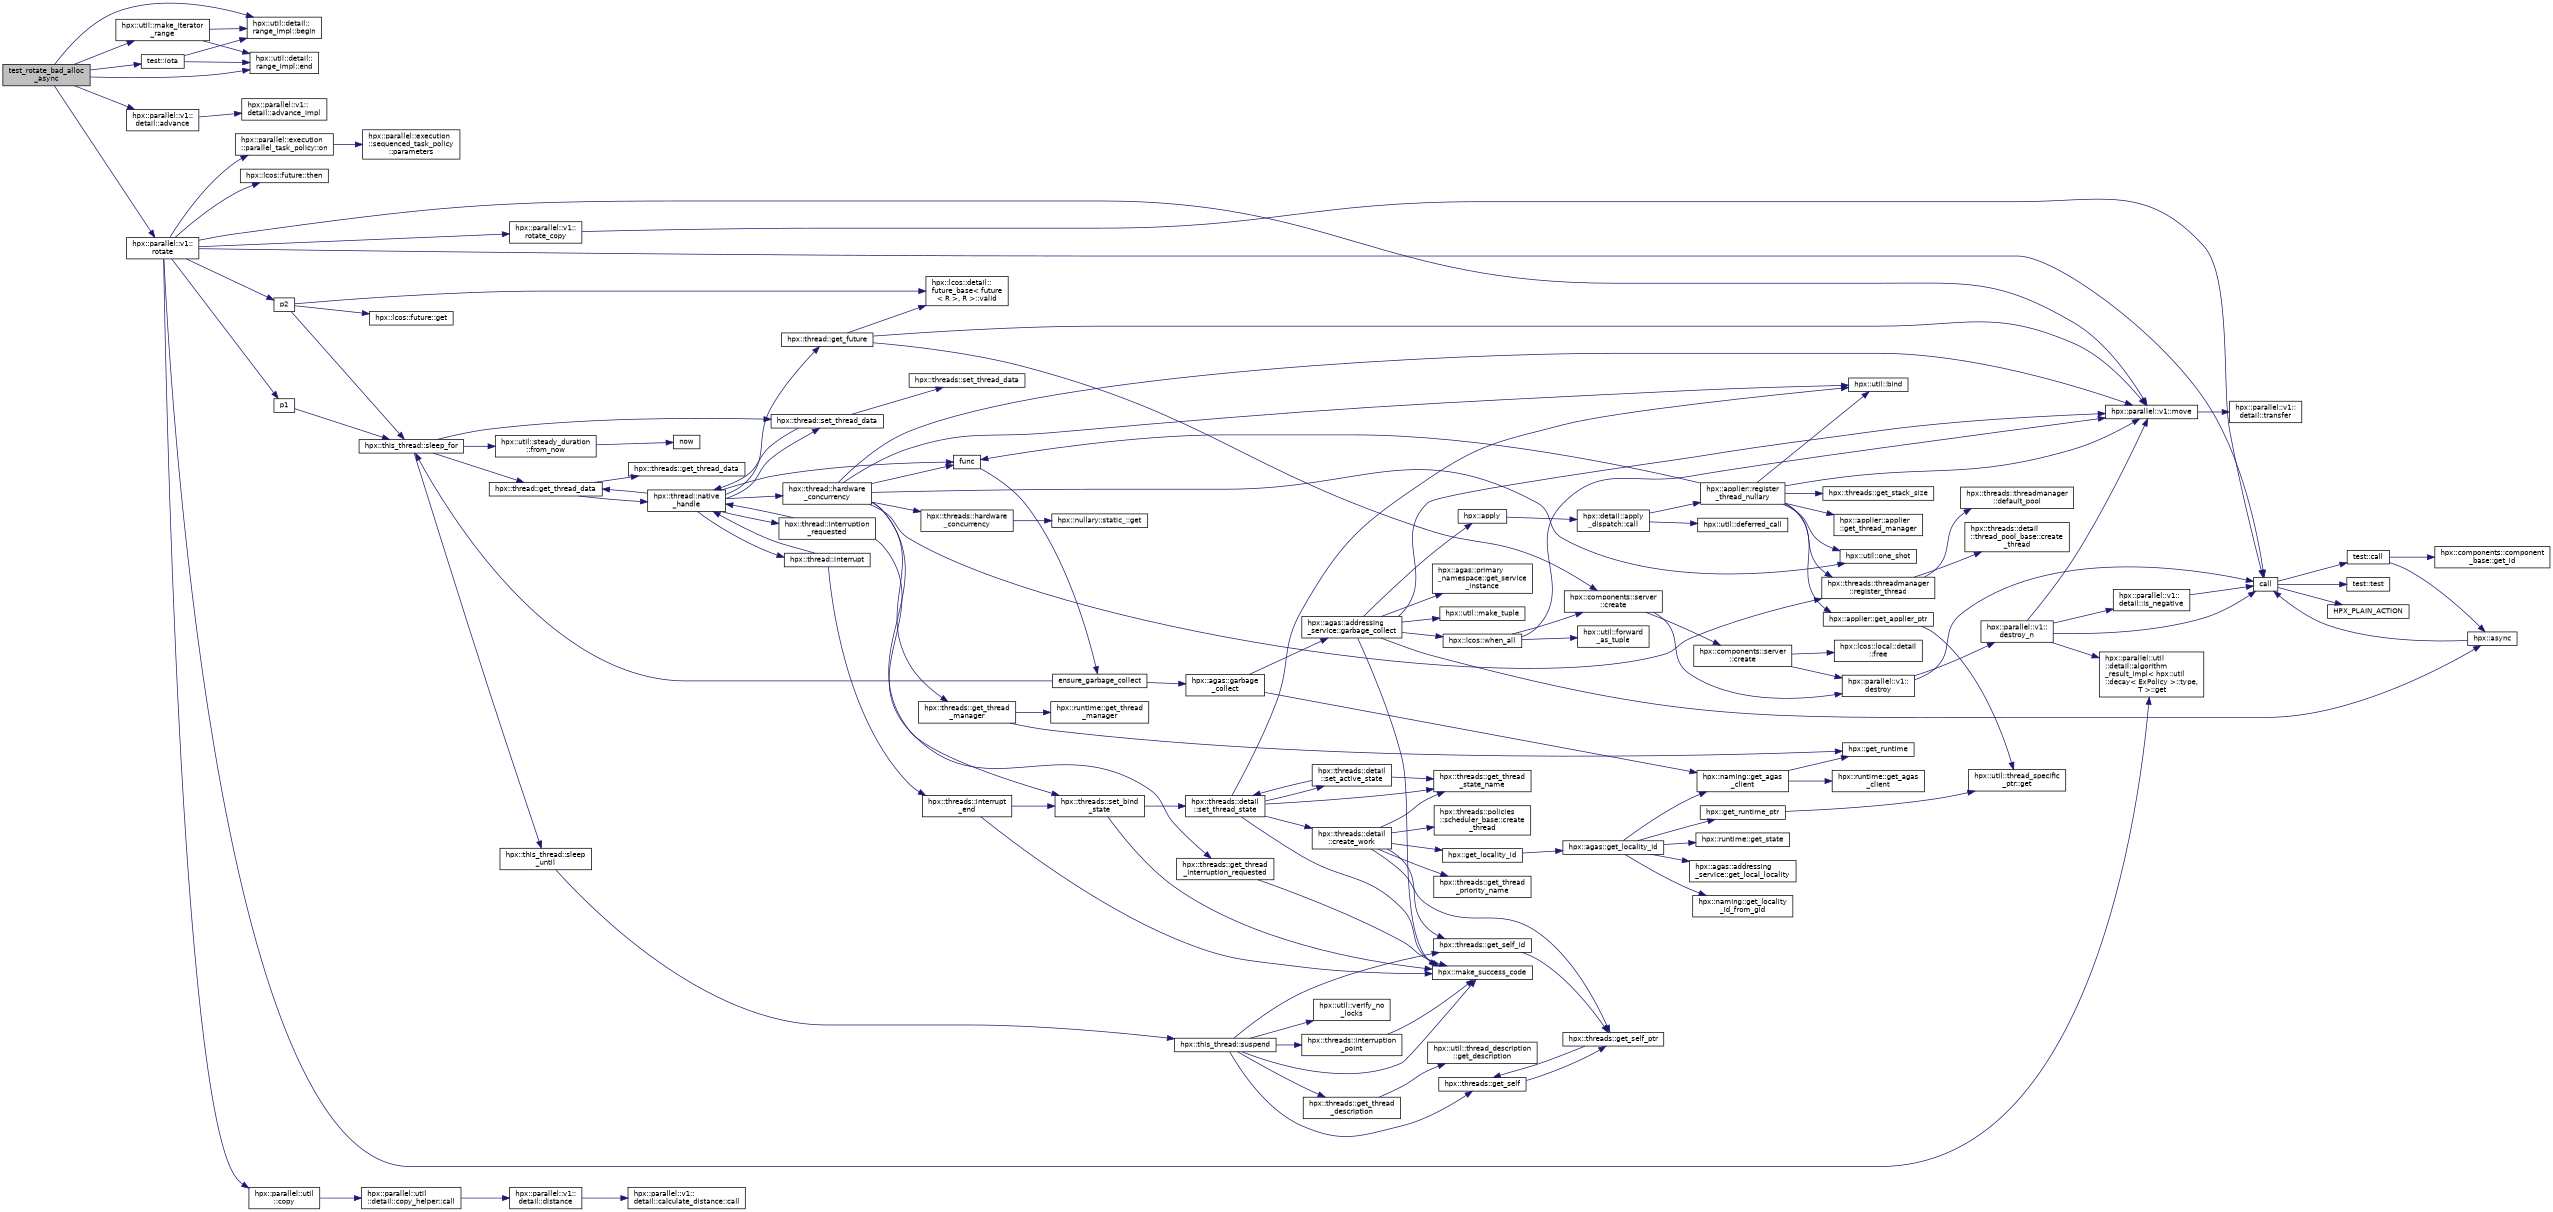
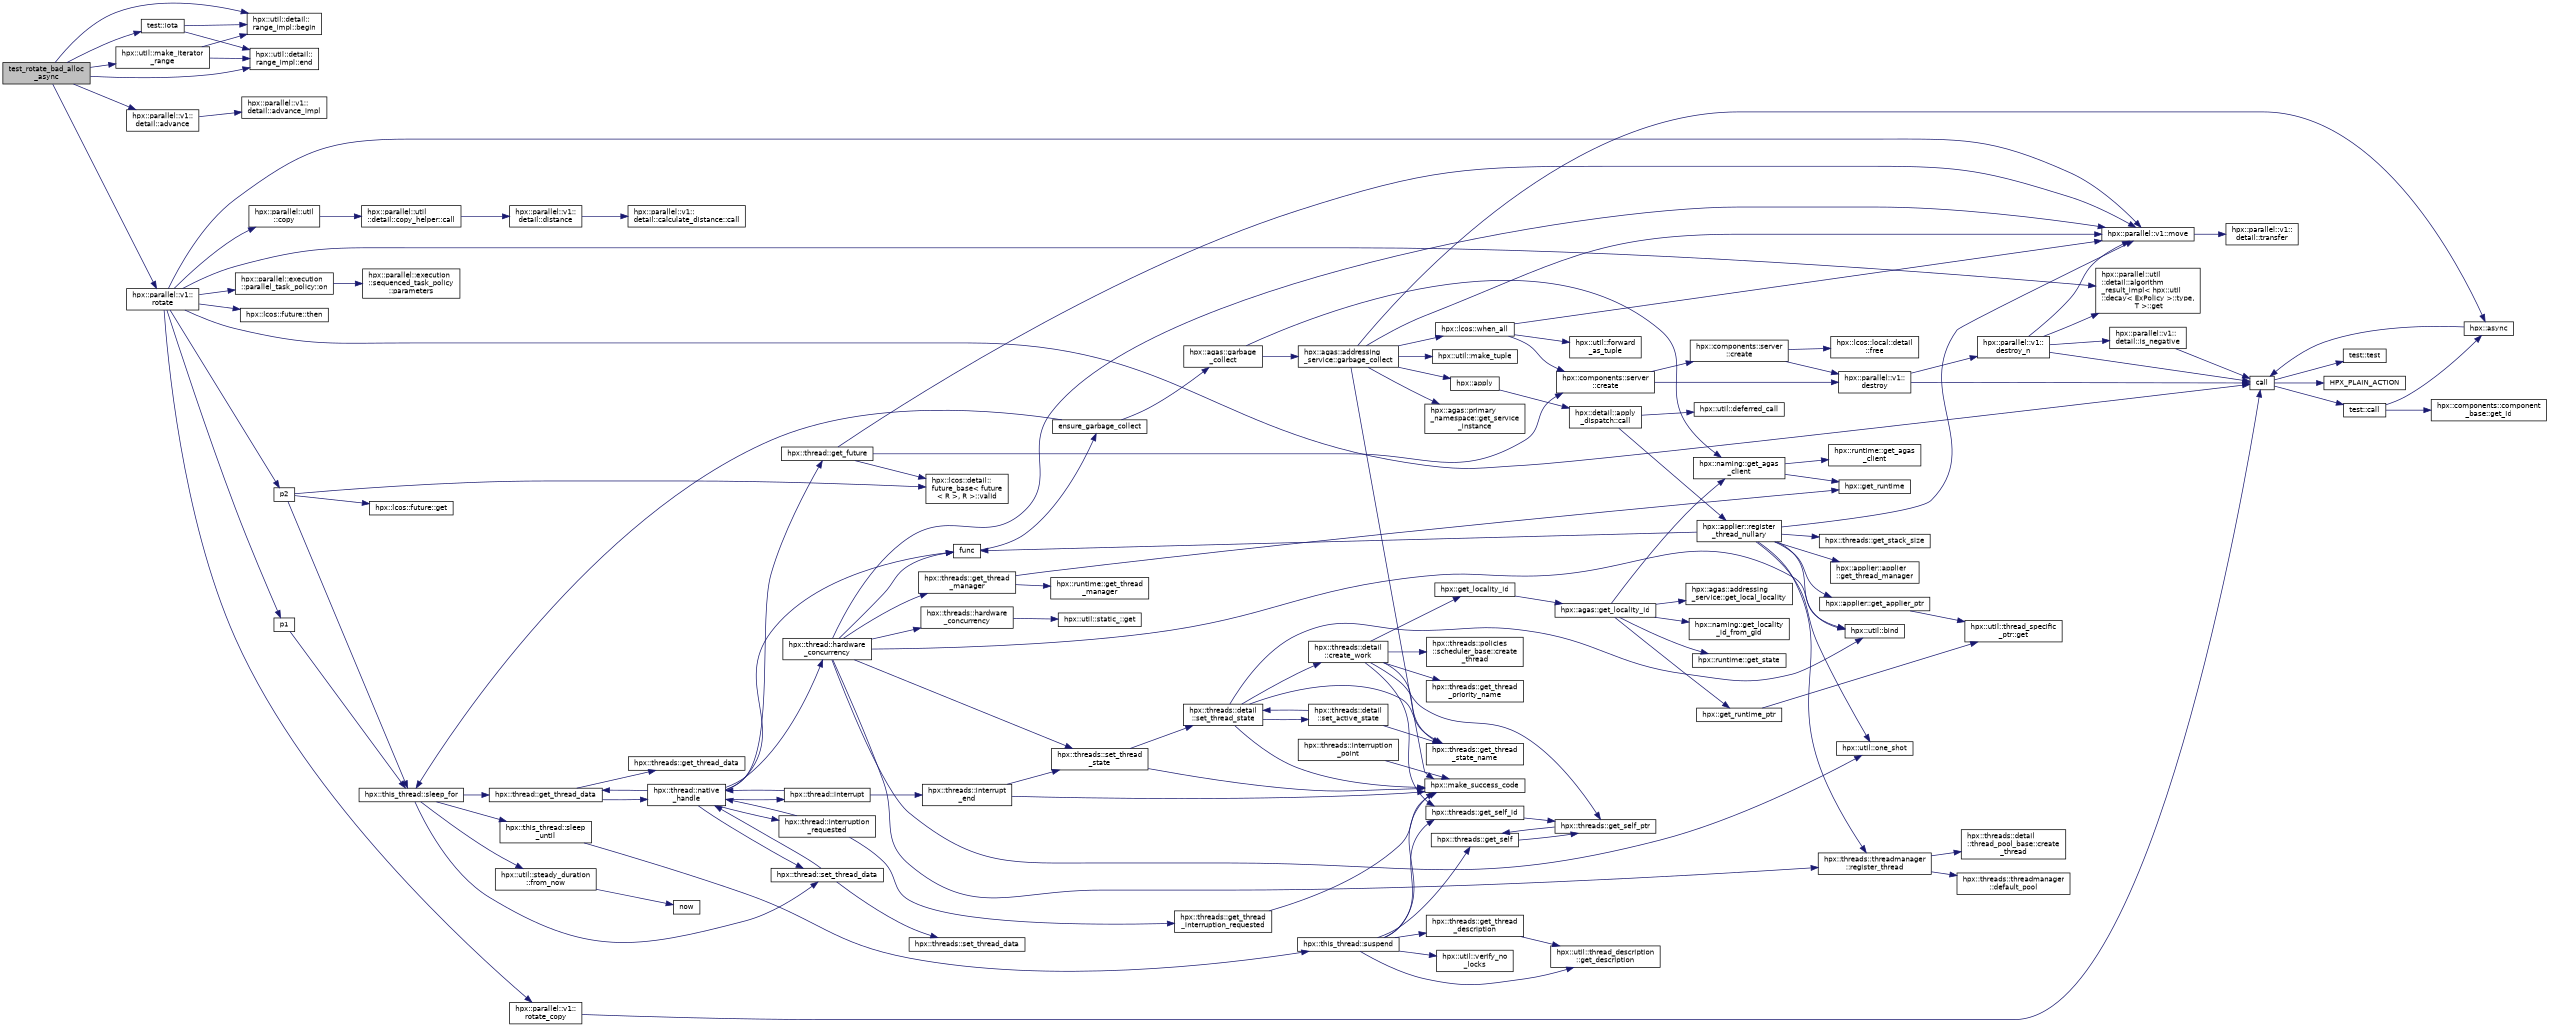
node "hpx::nullary::static_::get": label "hpx::nullary::static_::get" -> "hpx::util::static_::get"
node "hpx::threads::set_bind _state": label "hpx::threads::set_bind _state" -> "hpx::threads::set_thread _state"
edge "hpx::this_thread::suspend" -> "hpx::threads::interruption _point": now "hpx::this_thread::suspend" -> "hpx::util::thread_description ::get_description"
